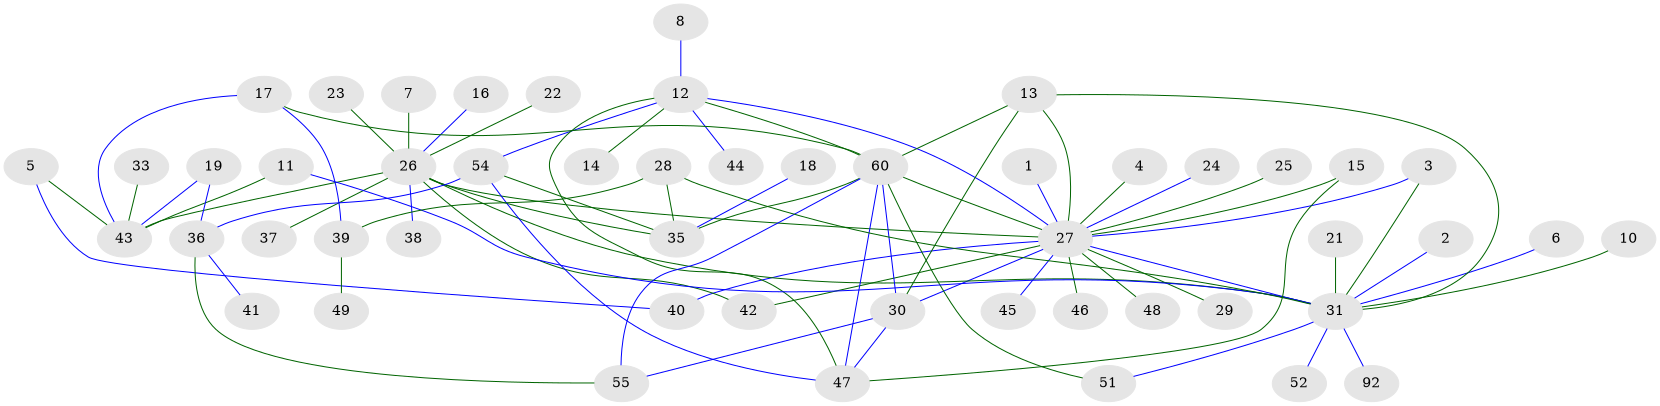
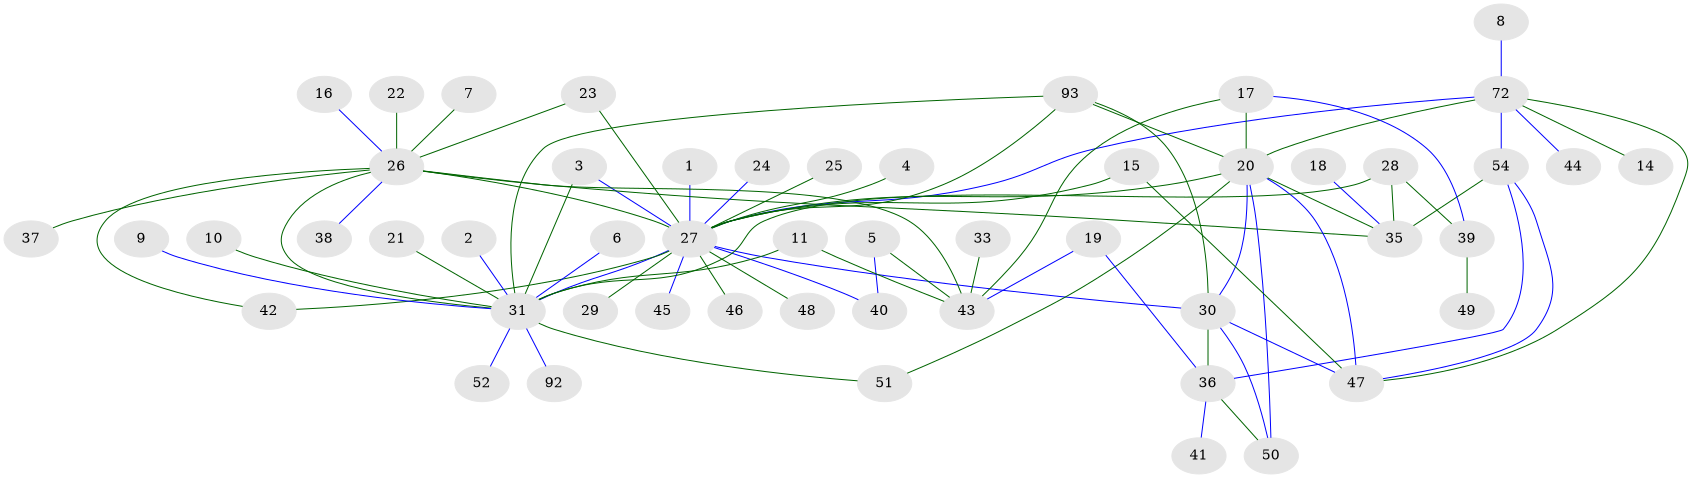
node "12": label "12" -> "72"
node "13": label "13" -> "93"
edge "17" -- "43": color blue -> darkgreen
edge "23" -- "27": added
node "60": label "60" -> "20"
node "9": added
edge "11" -- "31": color blue -> darkgreen
edge "30" -- "36": added
edge "31" -- "51": color blue -> darkgreen
node "55": label "55" -> "50"
